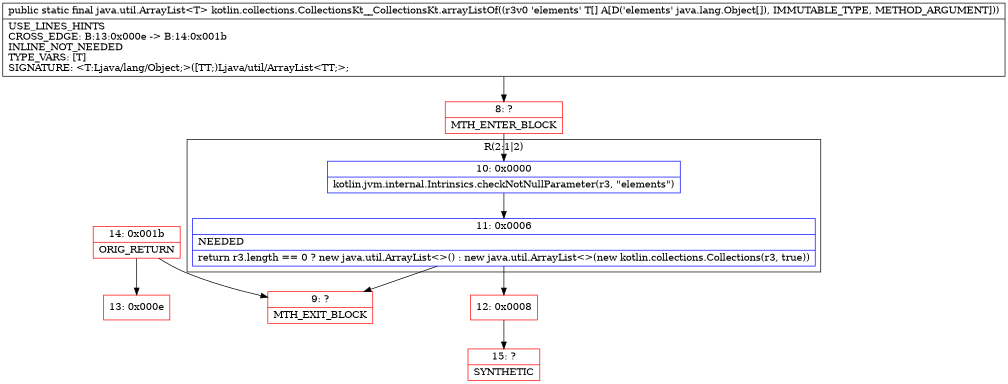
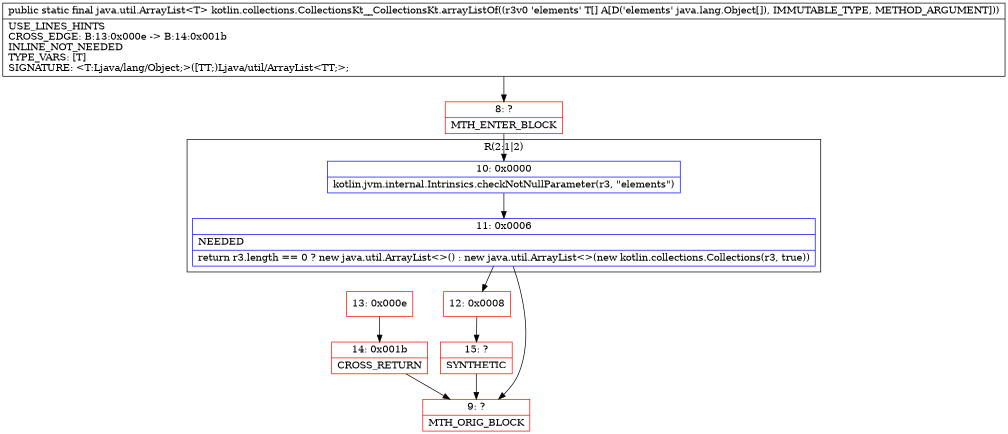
node "14: 0x001b": text "ORIG_RETURN" -> "CROSS_RETURN"
edge "14: 0x001b" -> "13: 0x000e": reversed
node "9: ?": text "MTH_EXIT_BLOCK" -> "MTH_ORIG_BLOCK"
edge "15: ?" -> "9: ?": added
